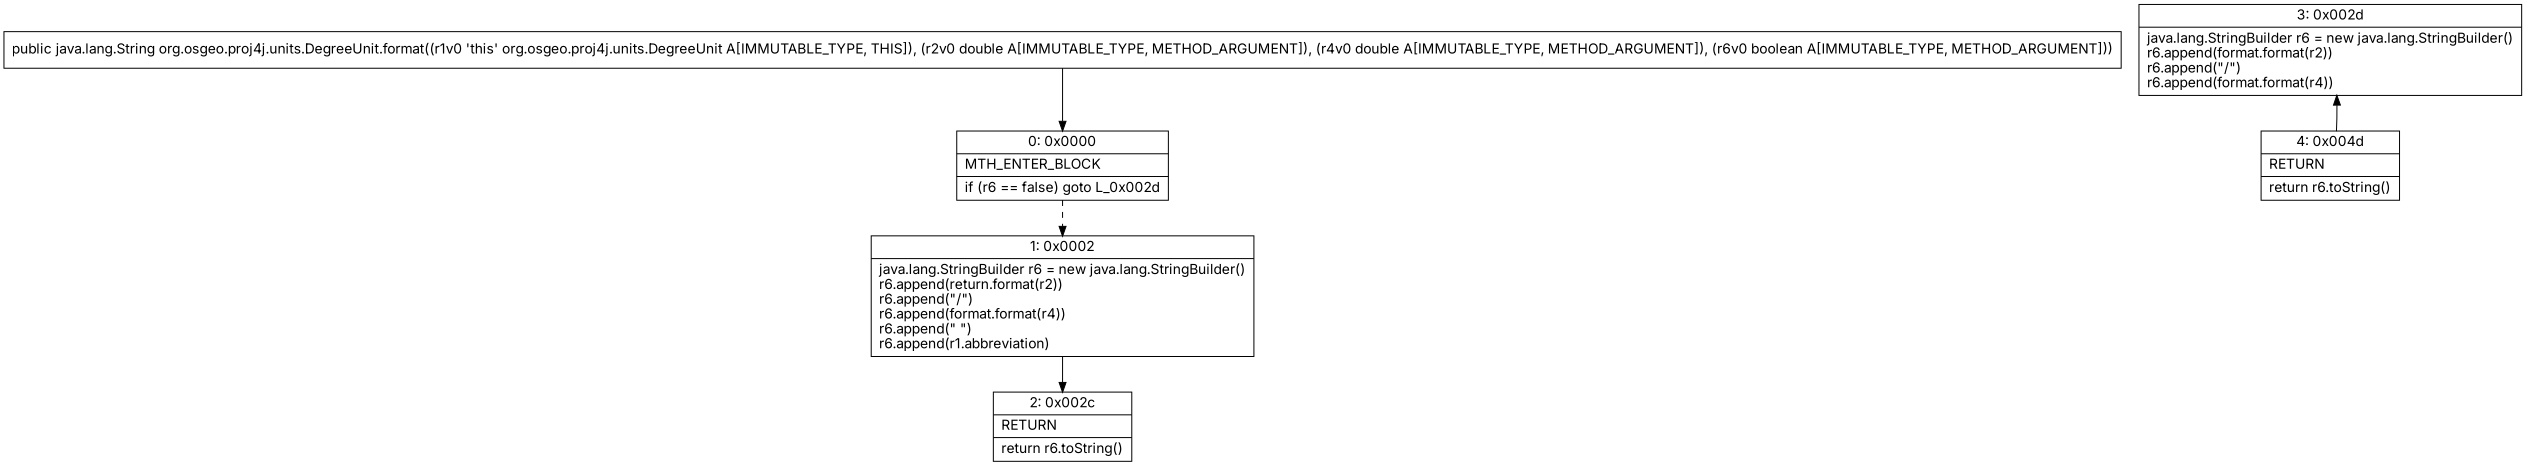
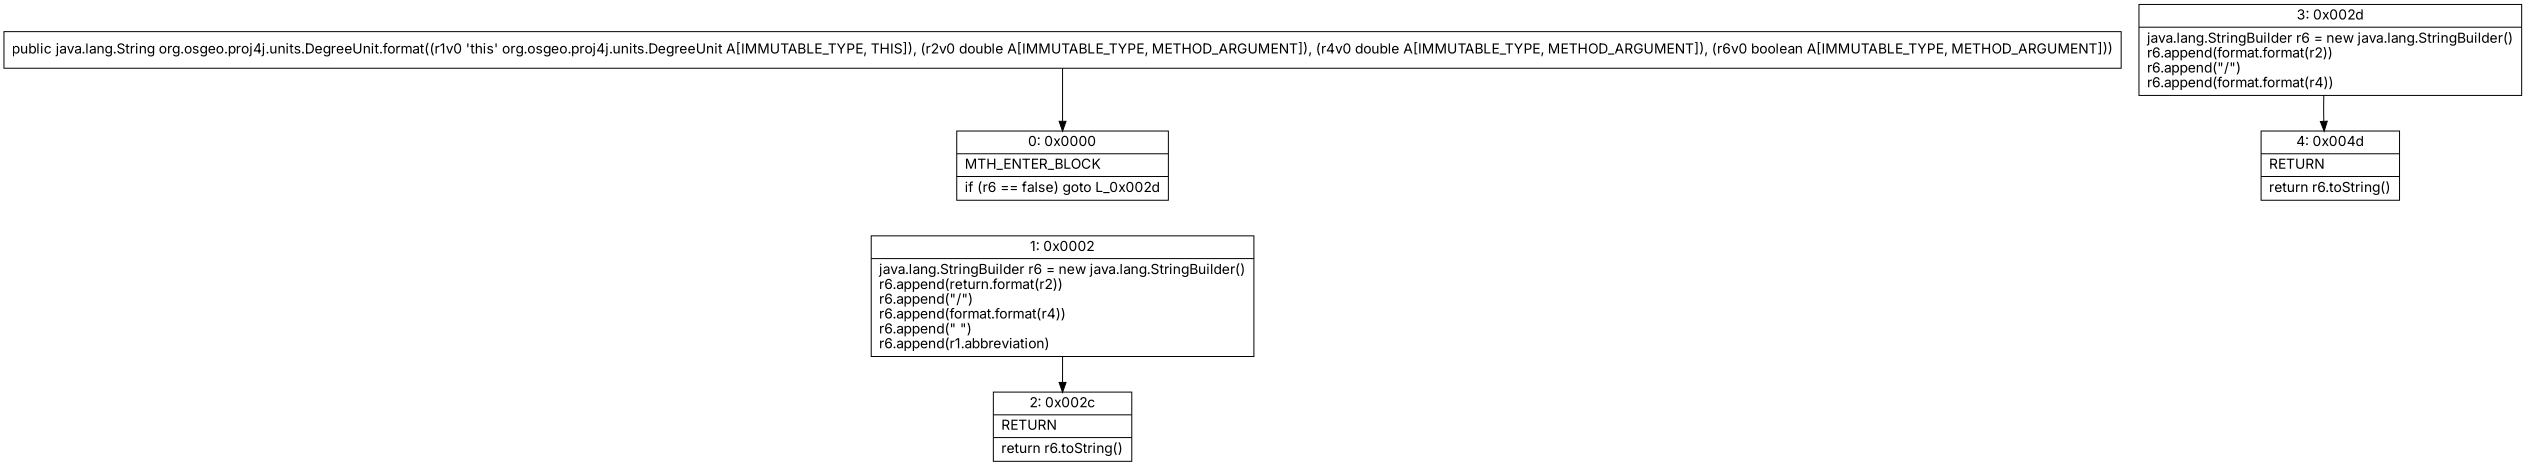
edge "4: 0x004d" -> "3: 0x002d": reversed
edge "0: 0x0000" -> "1: 0x0002": removed
